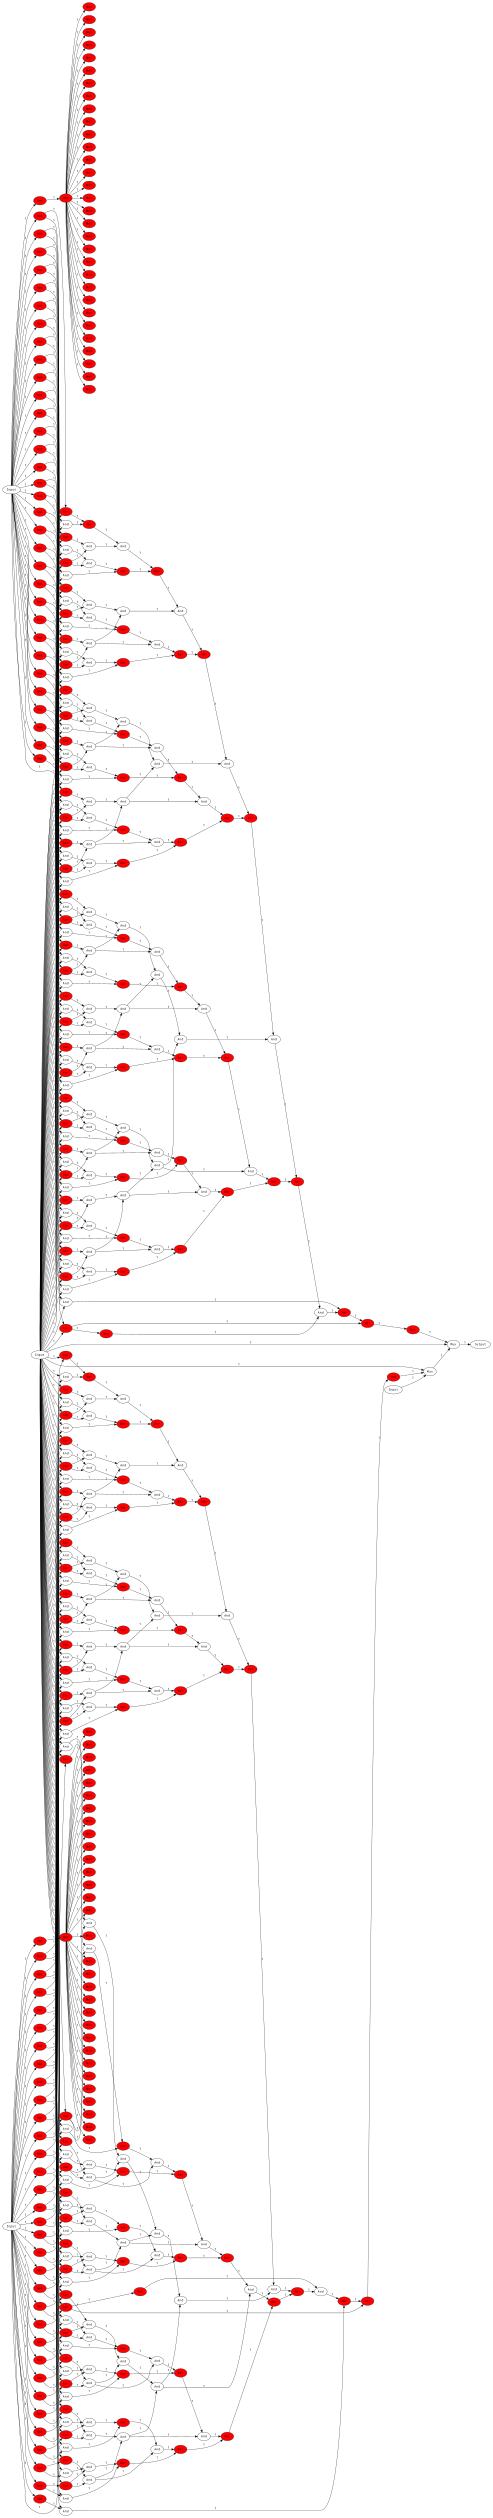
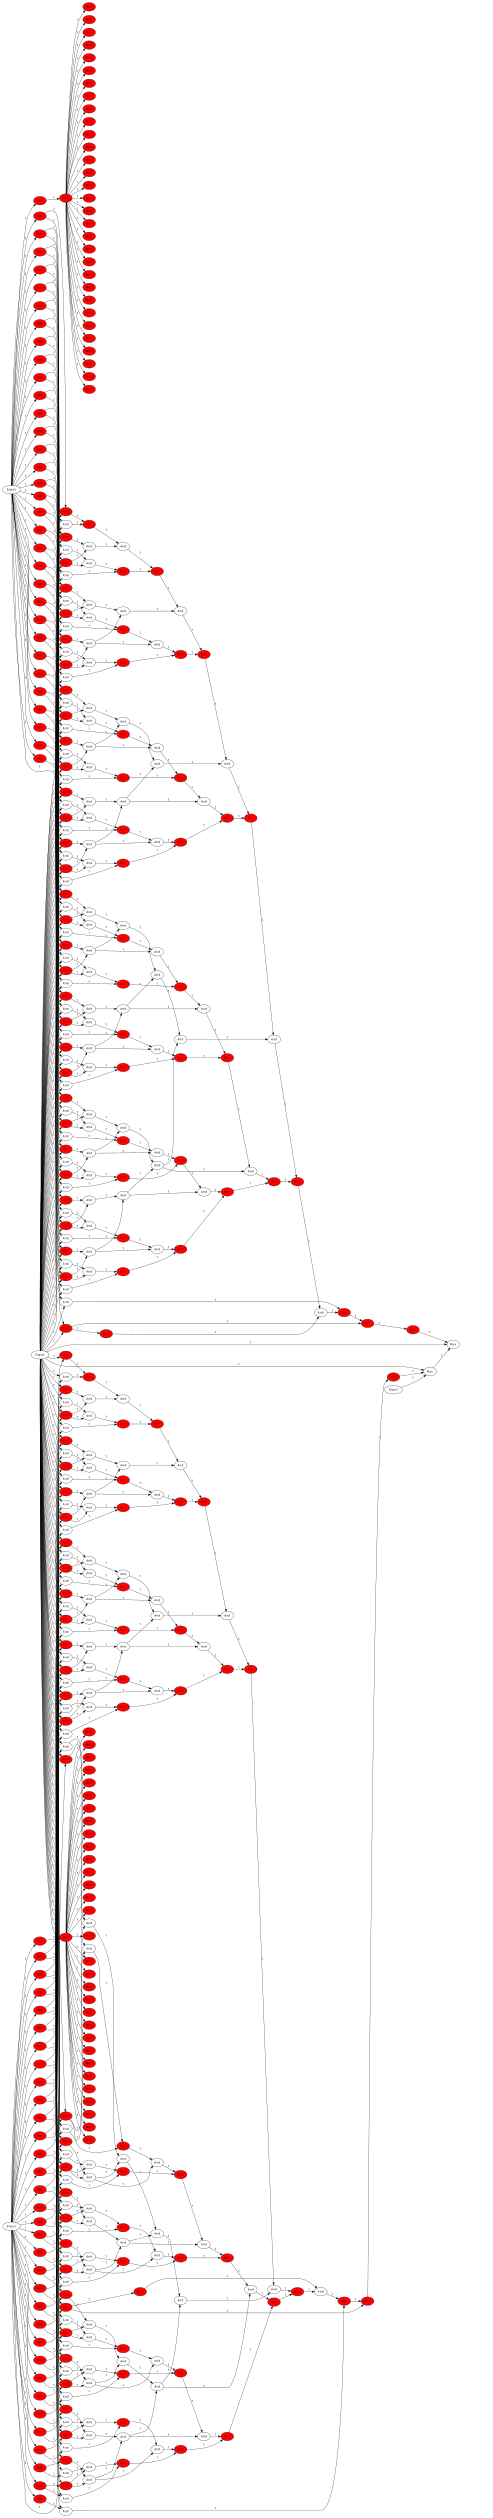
node "Output": removed
